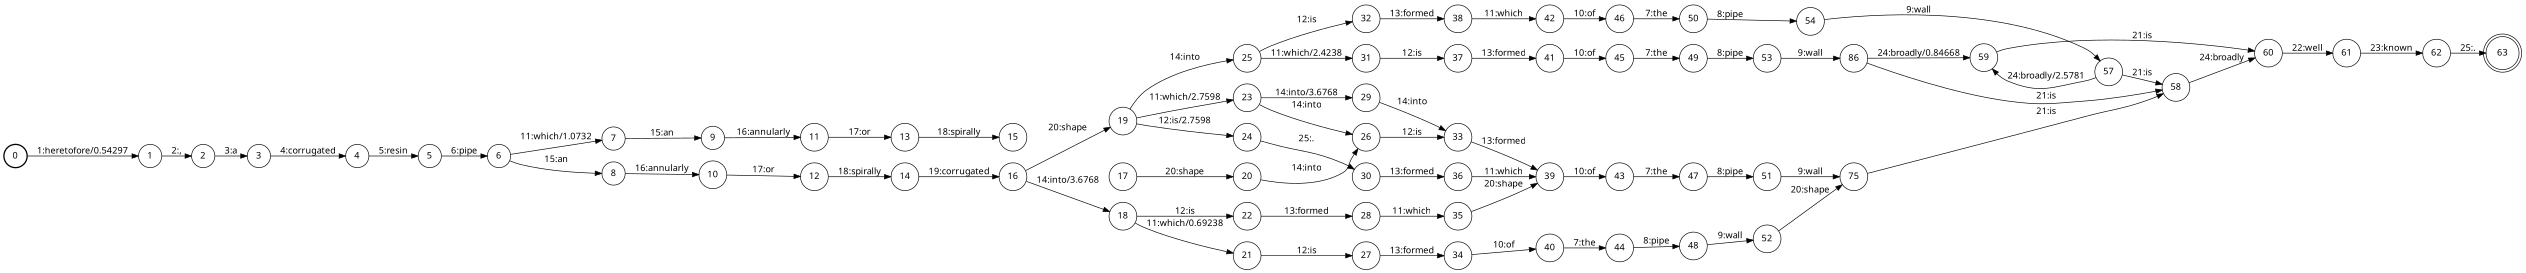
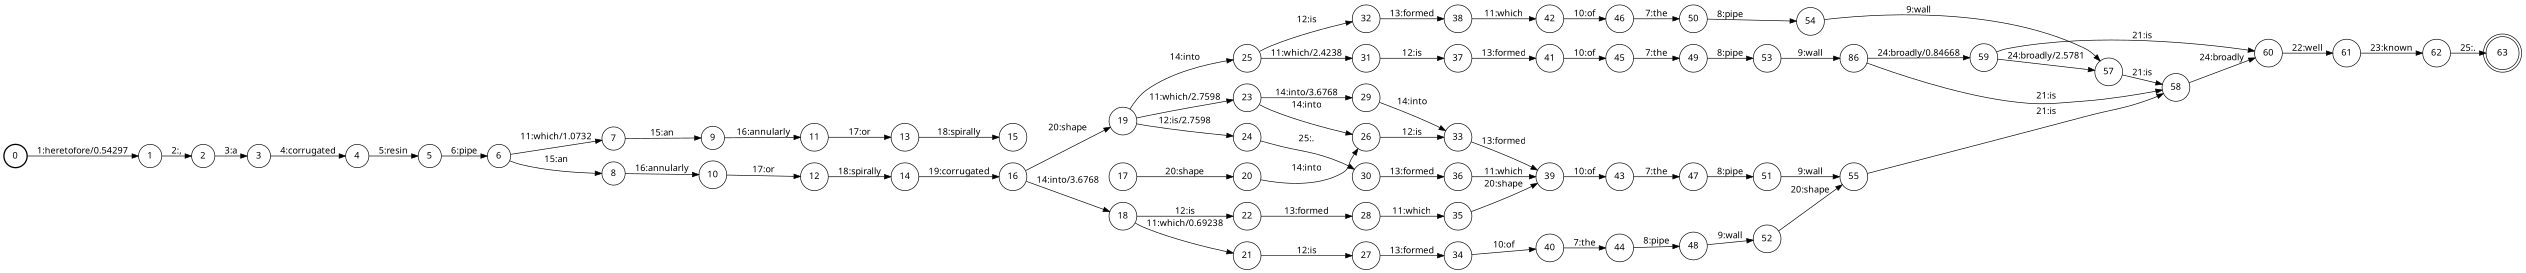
edge "57" -> "59": reversed
node "75": label "75" -> "55"
